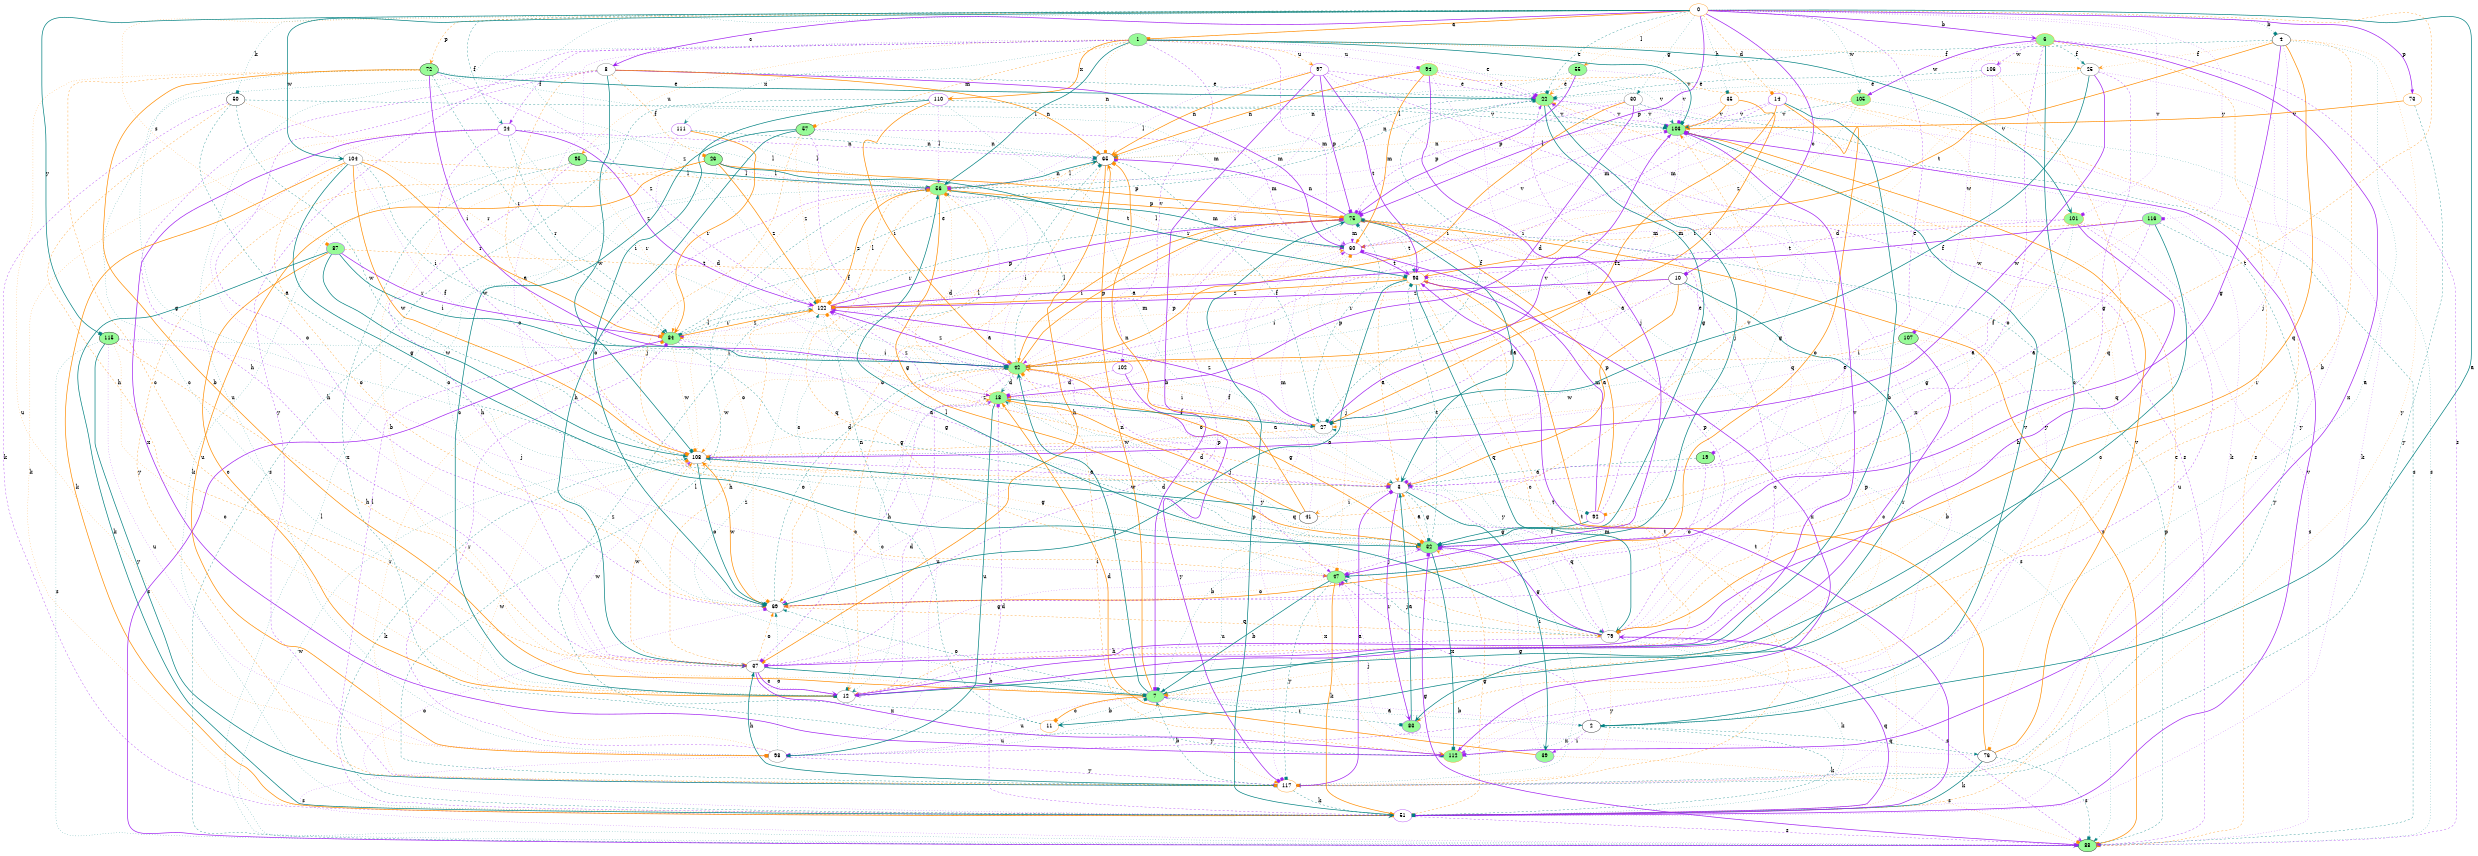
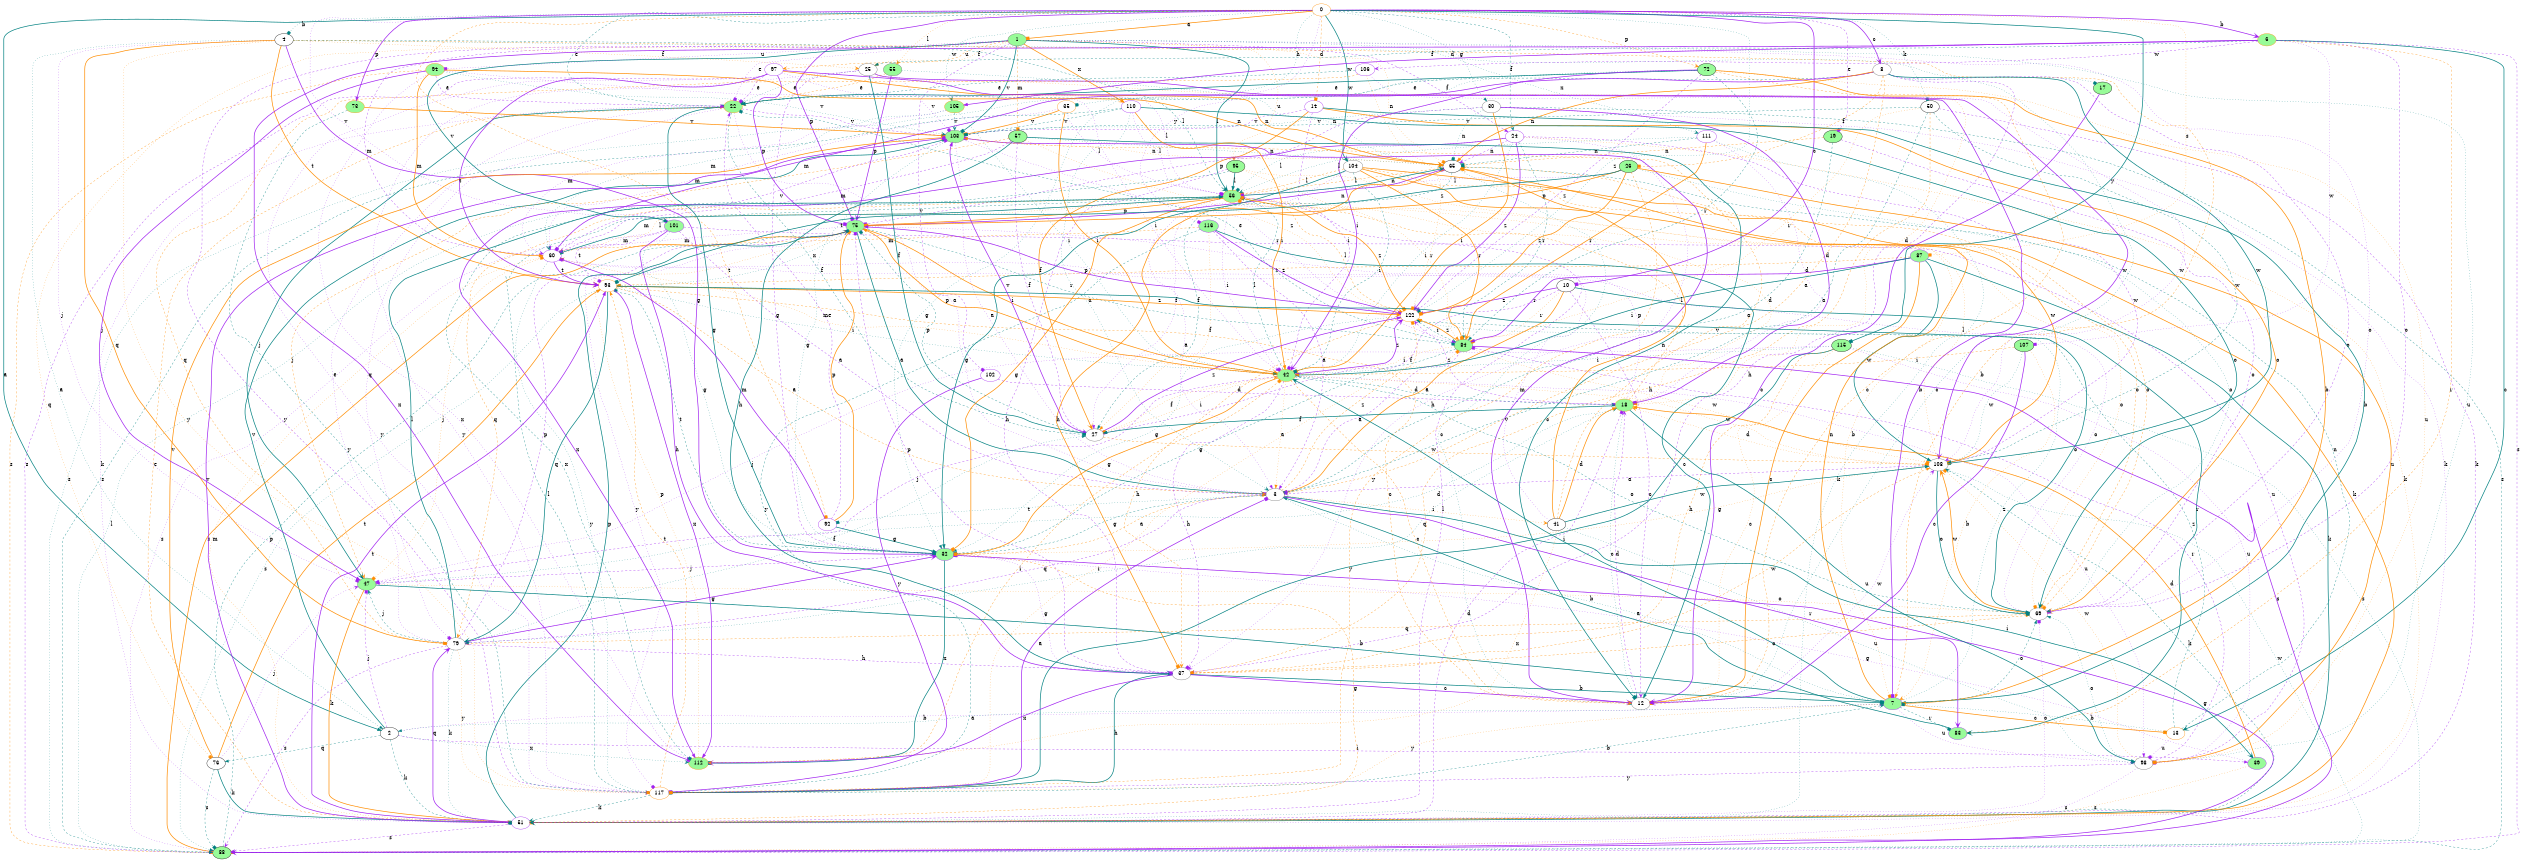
node "17": added
node "73": fillcolor white -> palegreen
edge "19" -> "65": added, label "n"
node "101": color darkorange -> purple
edge "75" -> "93": label "t" -> "x"
edge "76" -> "103": arrowhead box -> vee
edge "84" -> "42": color teal -> darkorange
edge "69" -> "42": reversed
edge "47" -> "117": removed, label "y"
node "11": label "11" -> "13"
